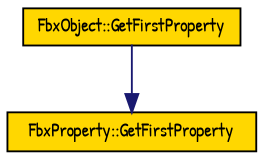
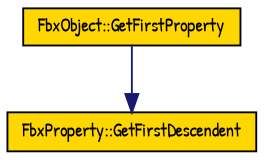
node "FbxProperty::GetFirstProperty": label "FbxProperty::GetFirstProperty" -> "FbxProperty::GetFirstDescendent"
